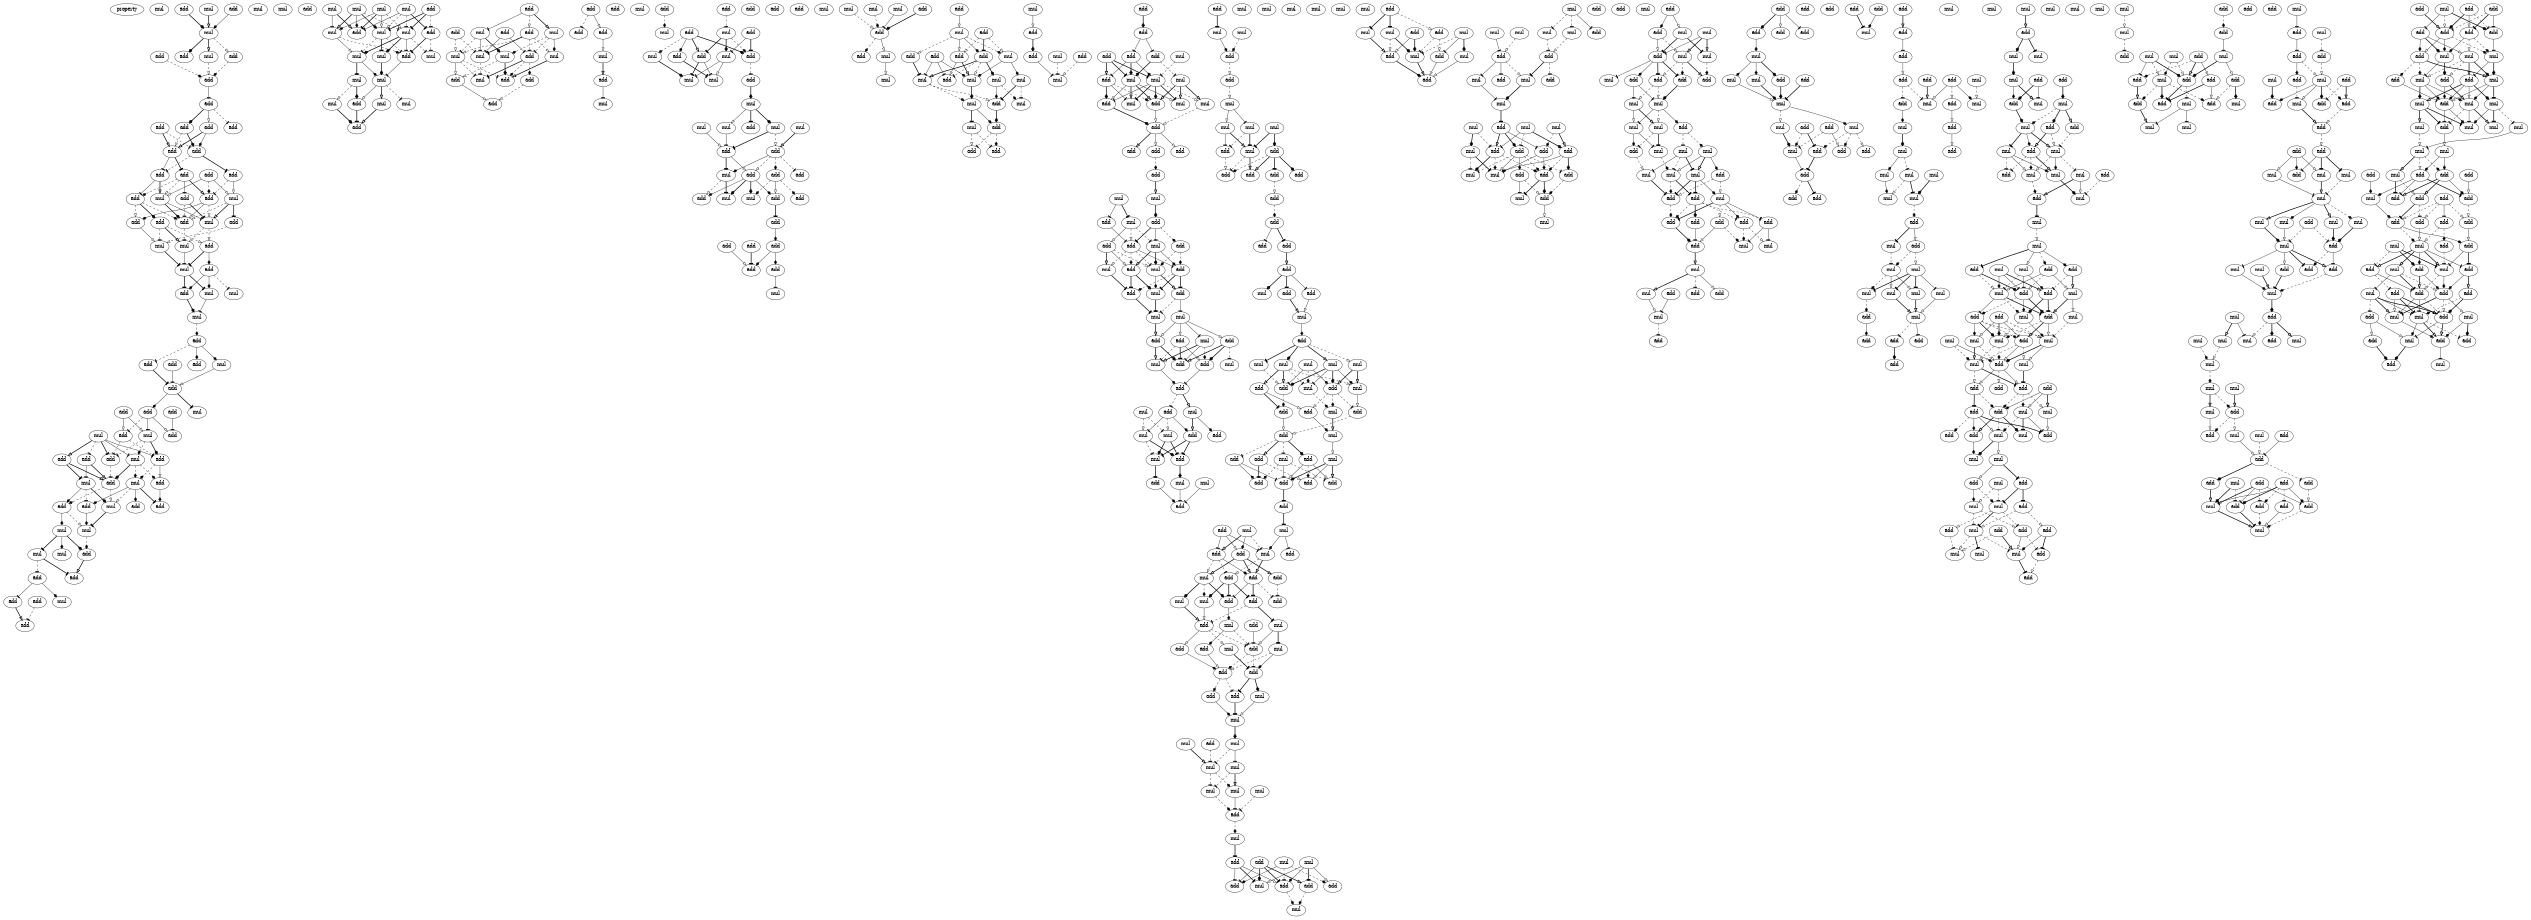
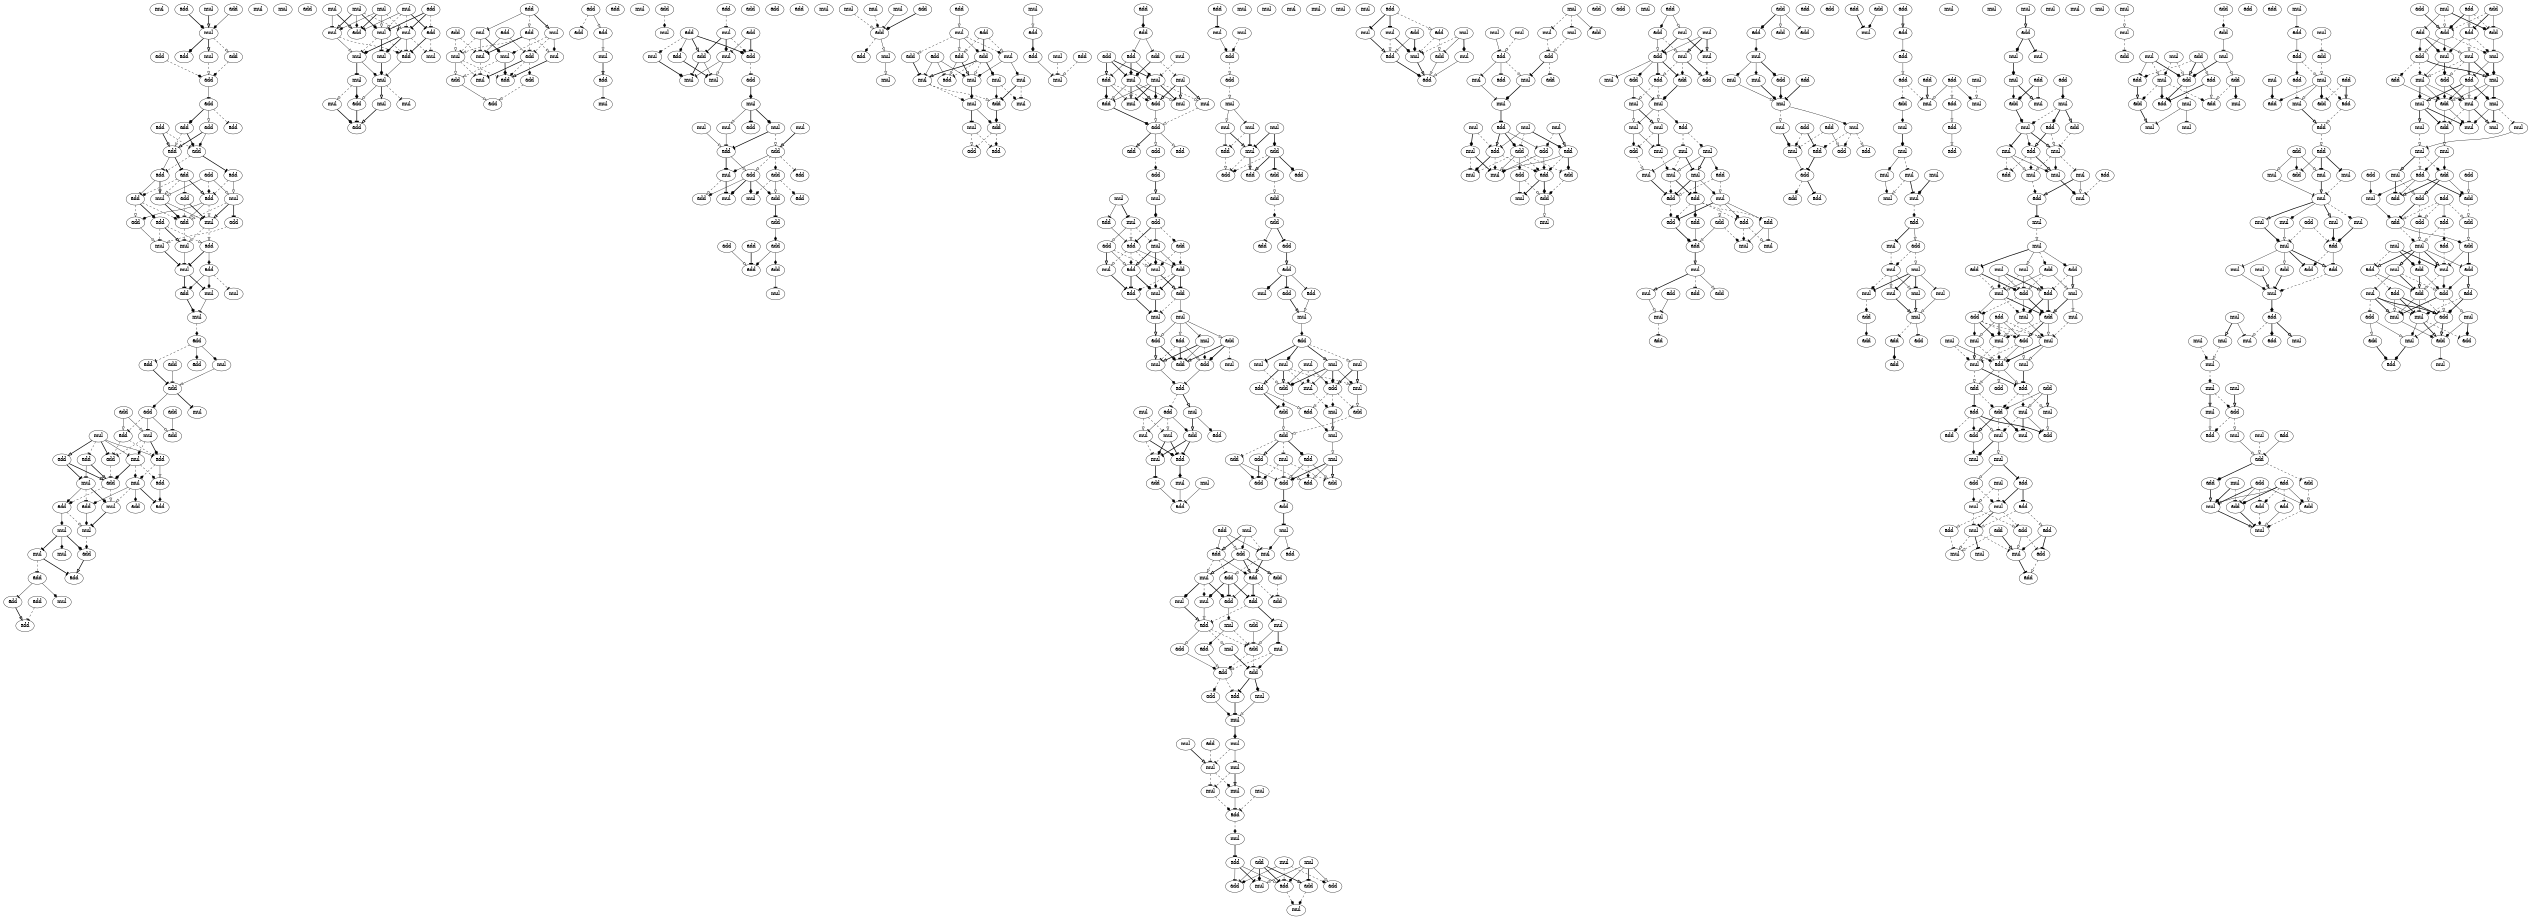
node "property": removed
